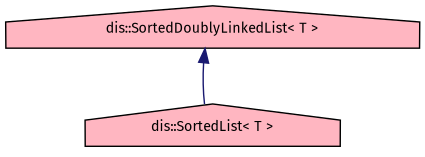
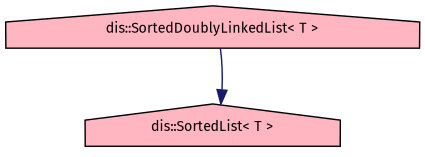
edge "dis::SortedList< T >" -> "dis::SortedDoublyLinkedList< T >": reversed
